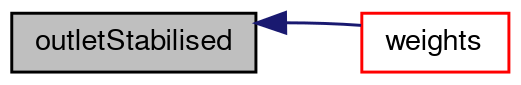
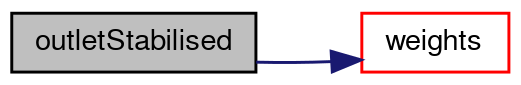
edge "weights" -> "outletStabilised": reversed
